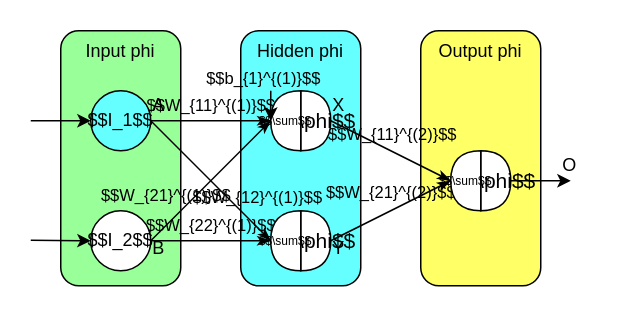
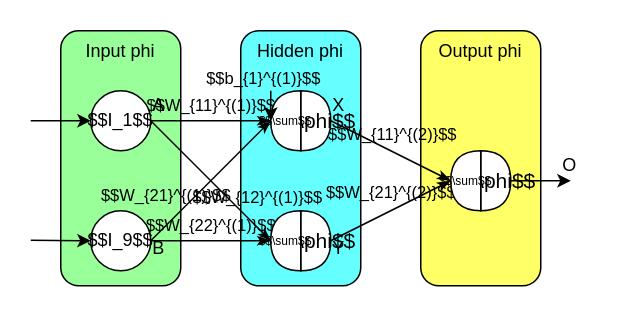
node "$$I_1$$": fillcolor #66ffff -> #ffffff
node "$$I_2$$": label "$$I_2$$" -> "$$I_9$$"
